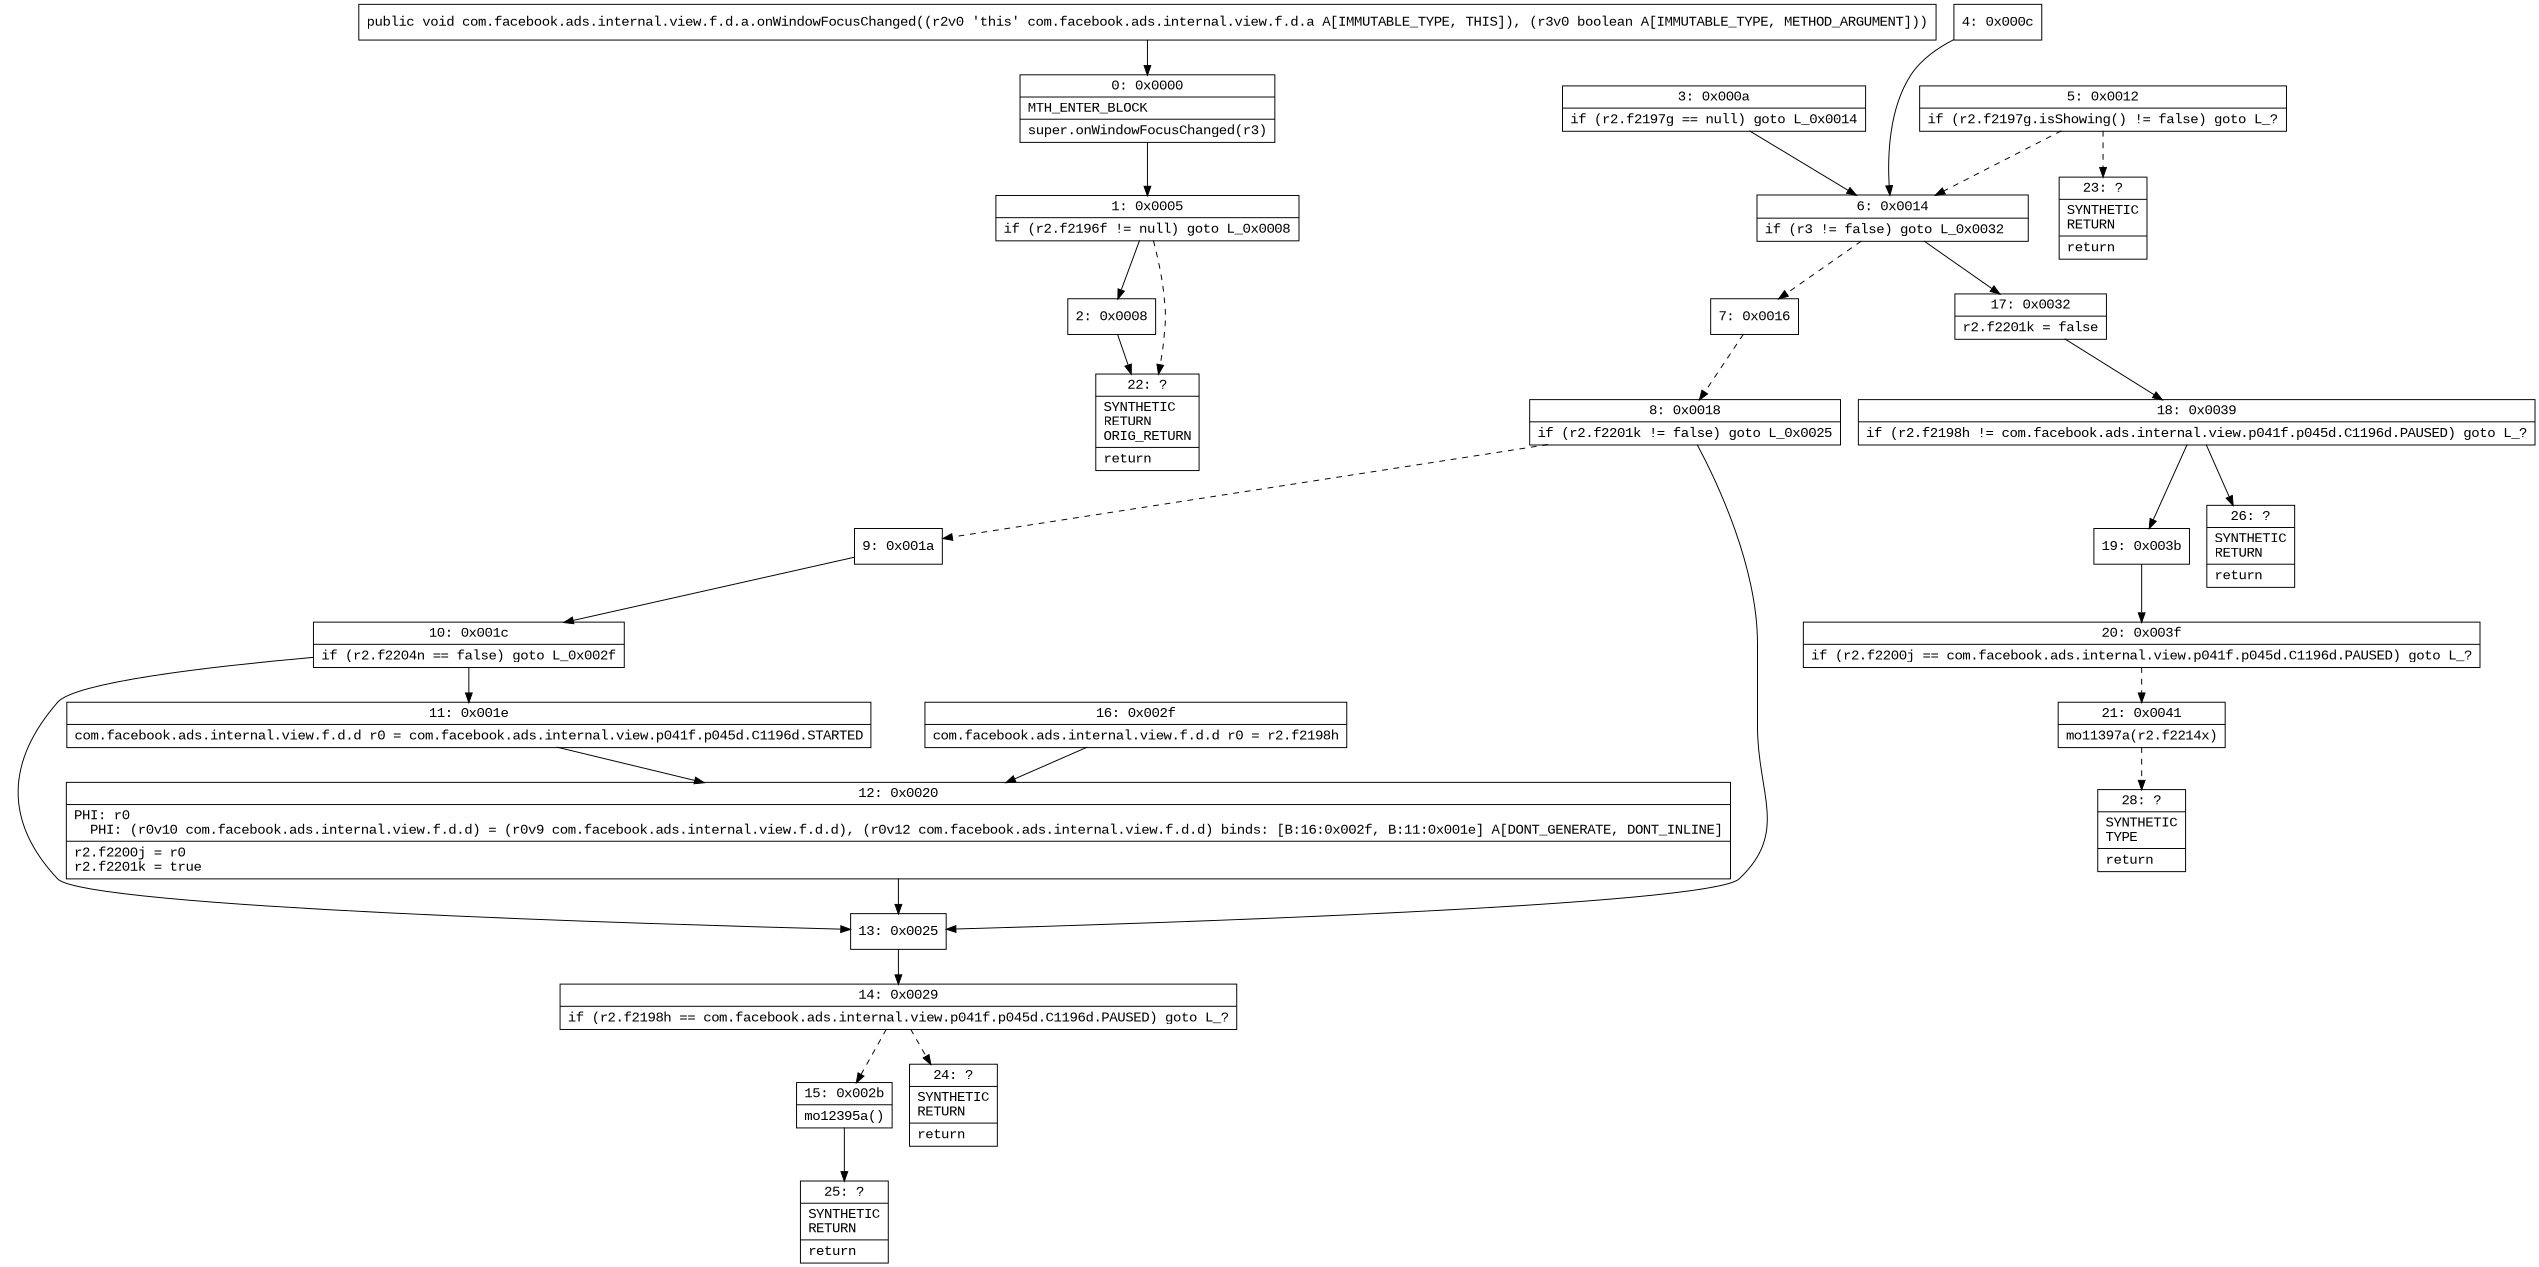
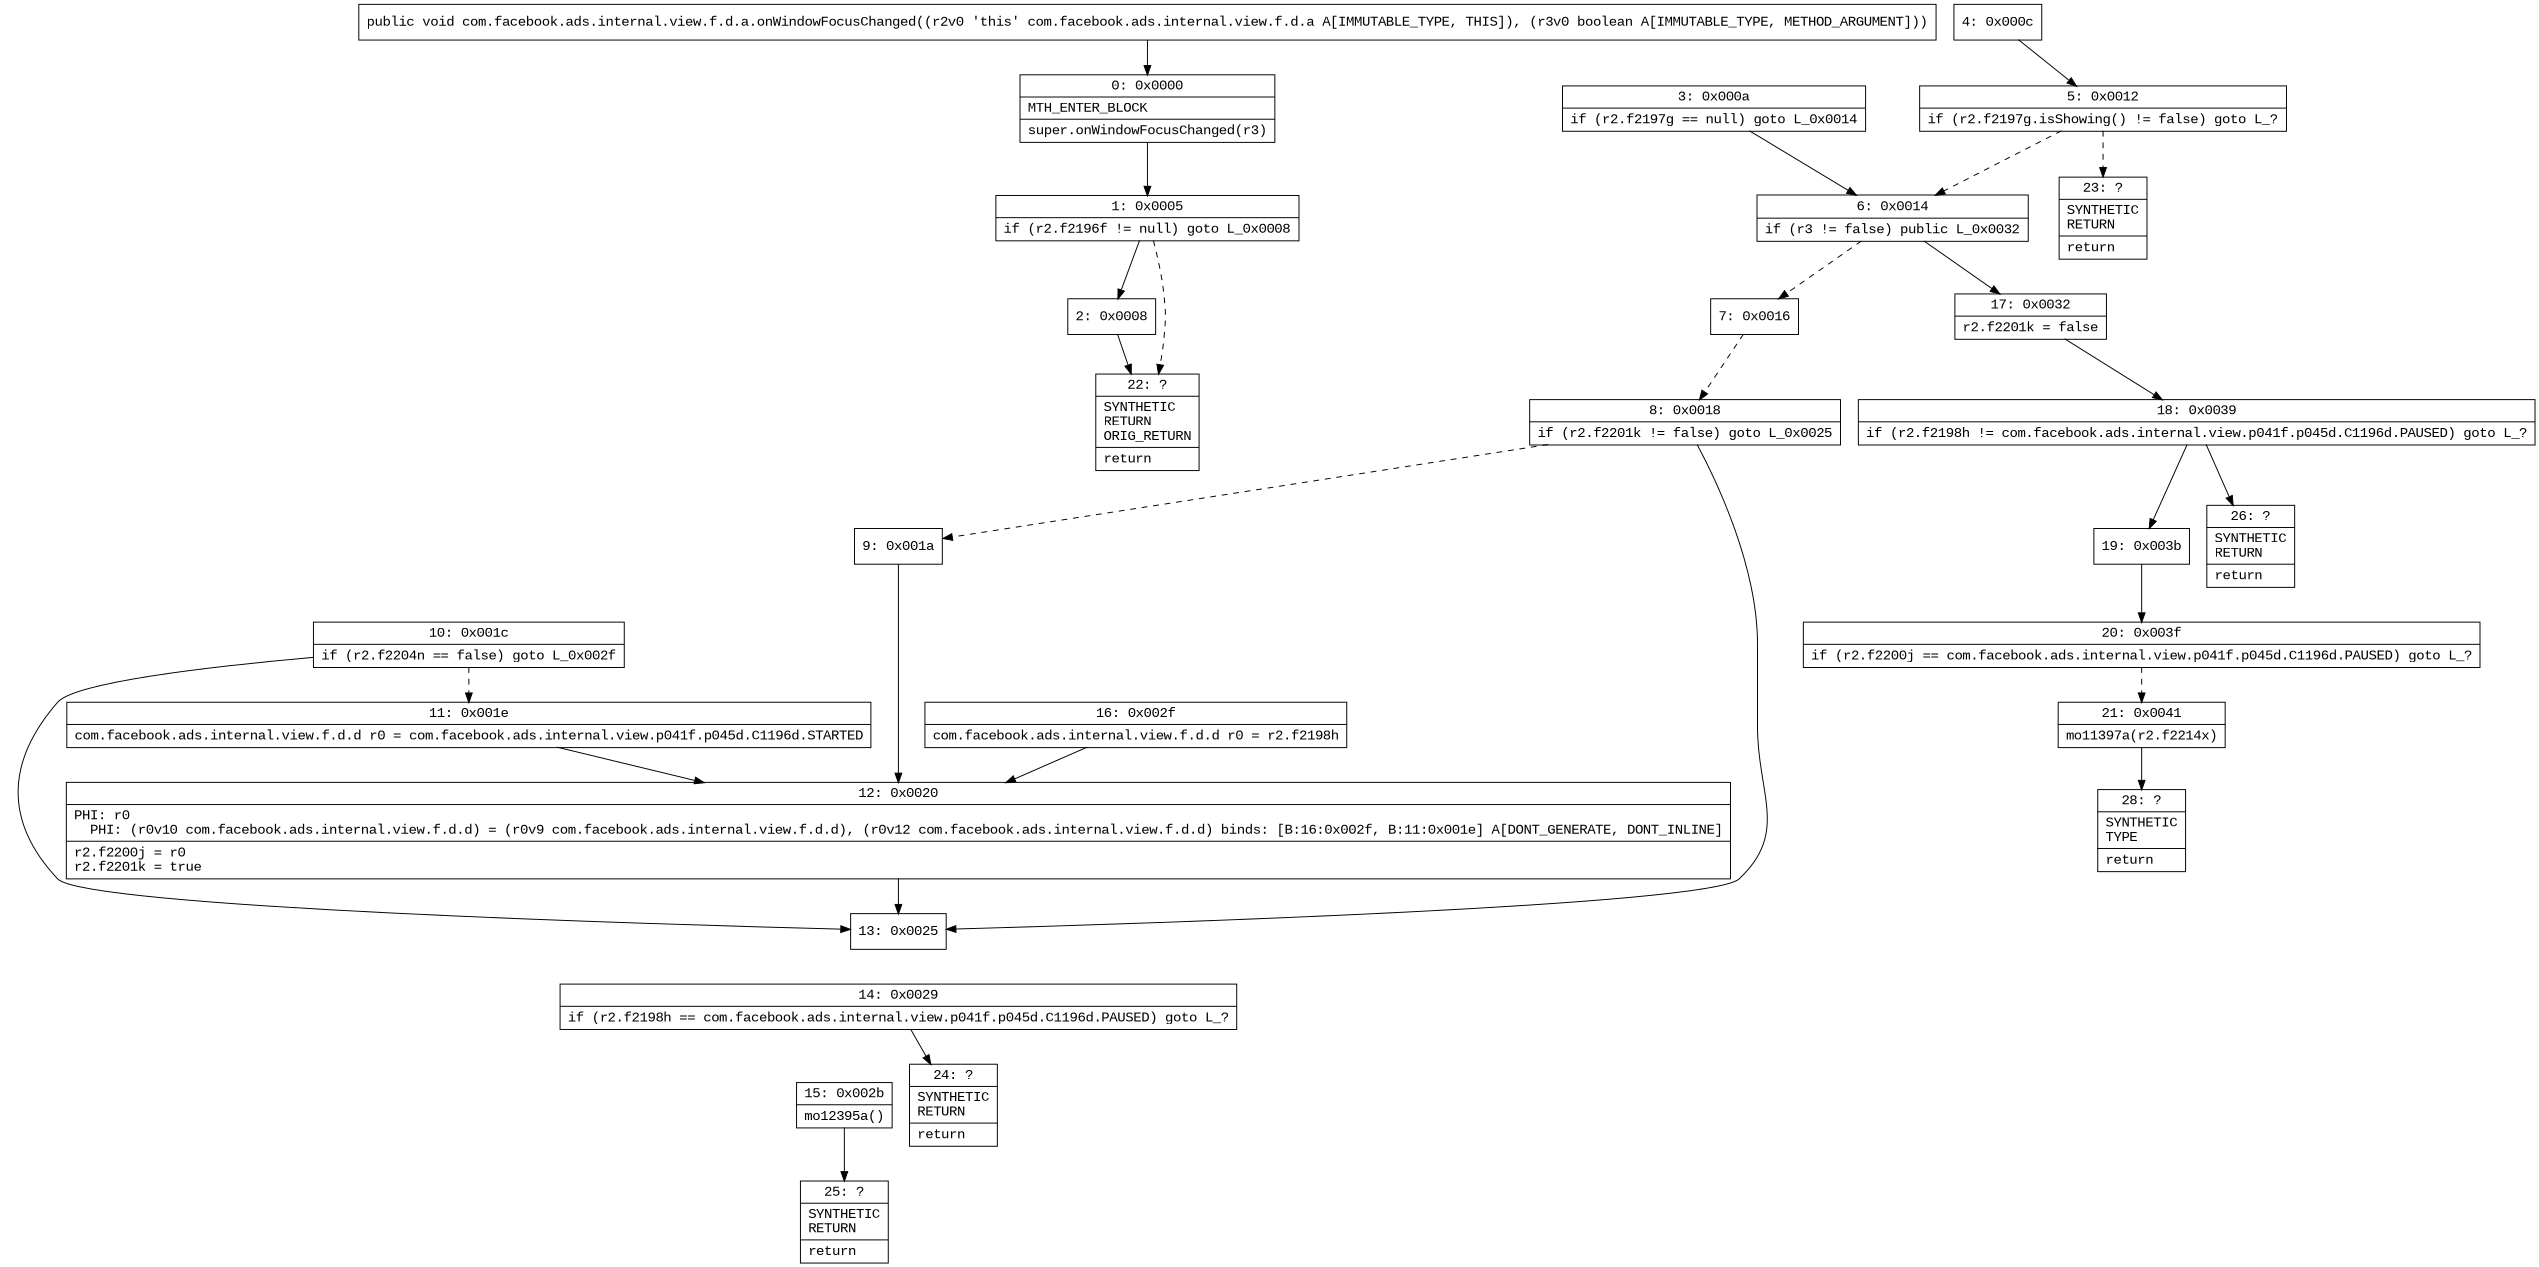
edge "4: 0x000c" -> "6: 0x0014": now "4: 0x000c" -> "5: 0x0012"
node "6: 0x0014": text "if (r3 != false) goto L_0x0032" -> "if (r3 != false) public L_0x0032"
edge "9: 0x001a" -> "10: 0x001c": now "9: 0x001a" -> "12: 0x0020"
edge "10: 0x001c" -> "11: 0x001e": style solid -> dashed
edge "21: 0x0041" -> "28: ?": style dashed -> solid
edge "13: 0x0025" -> "14: 0x0029": removed
edge "14: 0x0029" -> "24: ?": style dashed -> solid
edge "14: 0x0029" -> "15: 0x002b": removed
